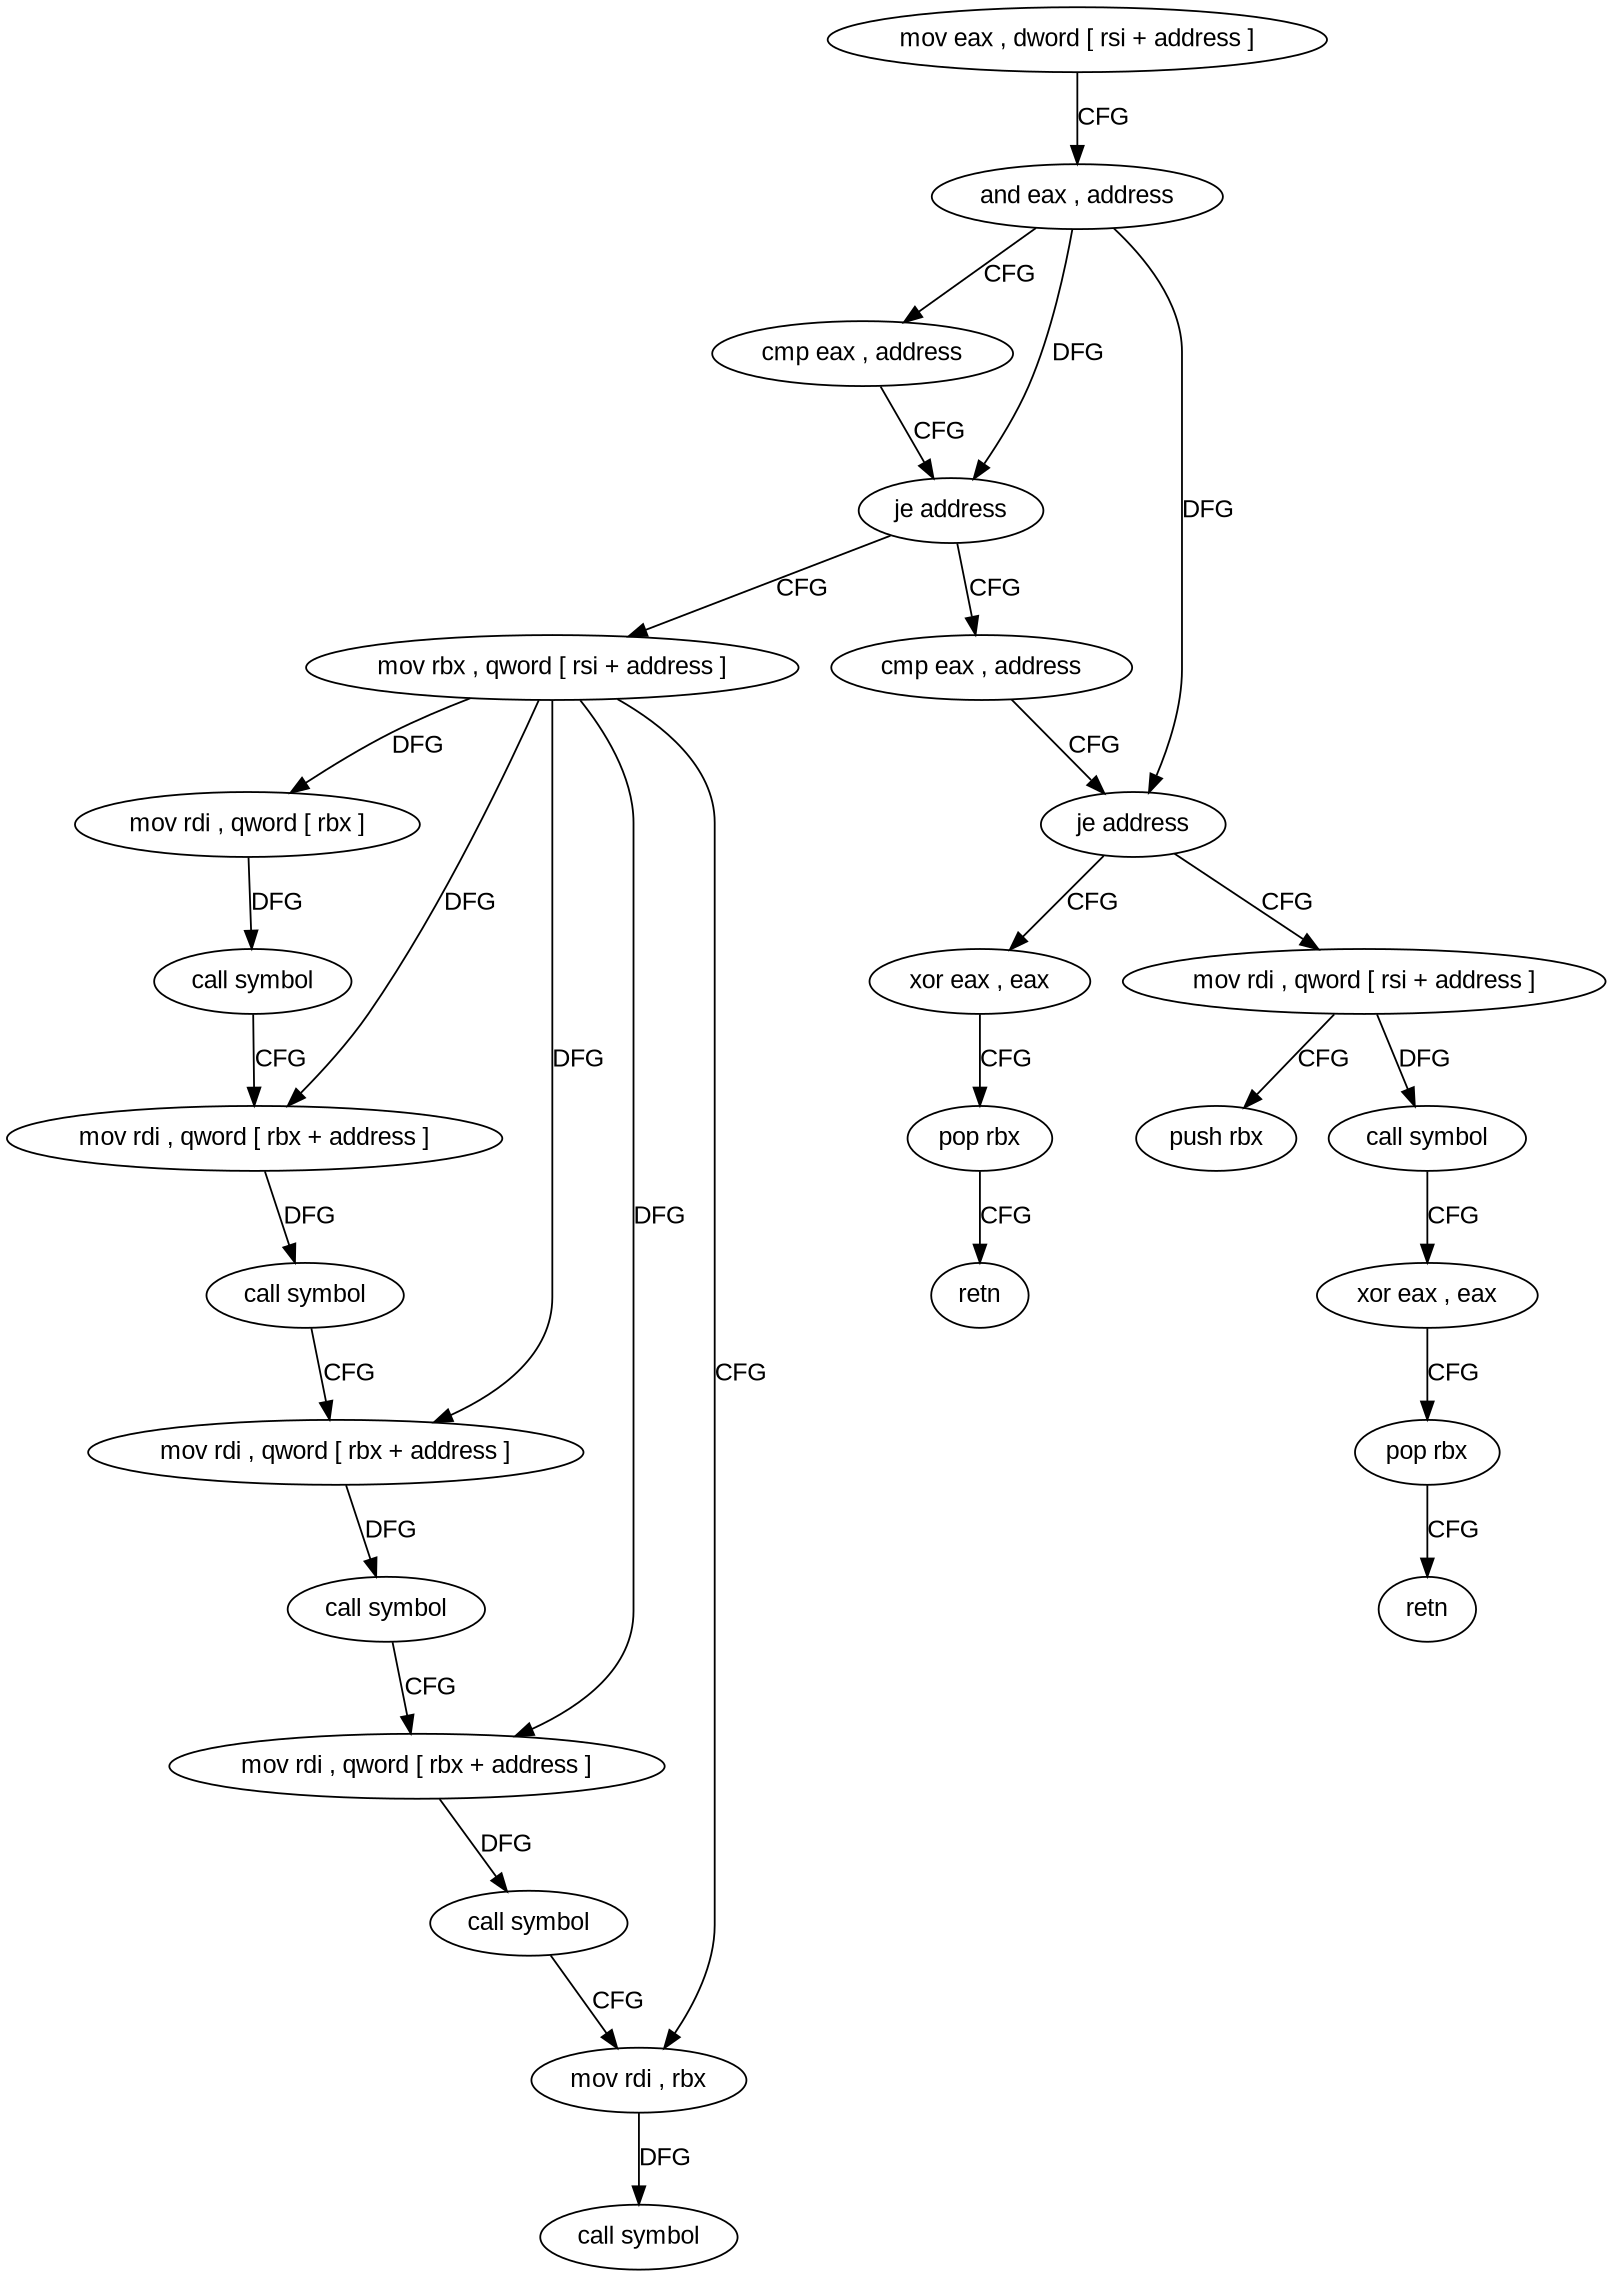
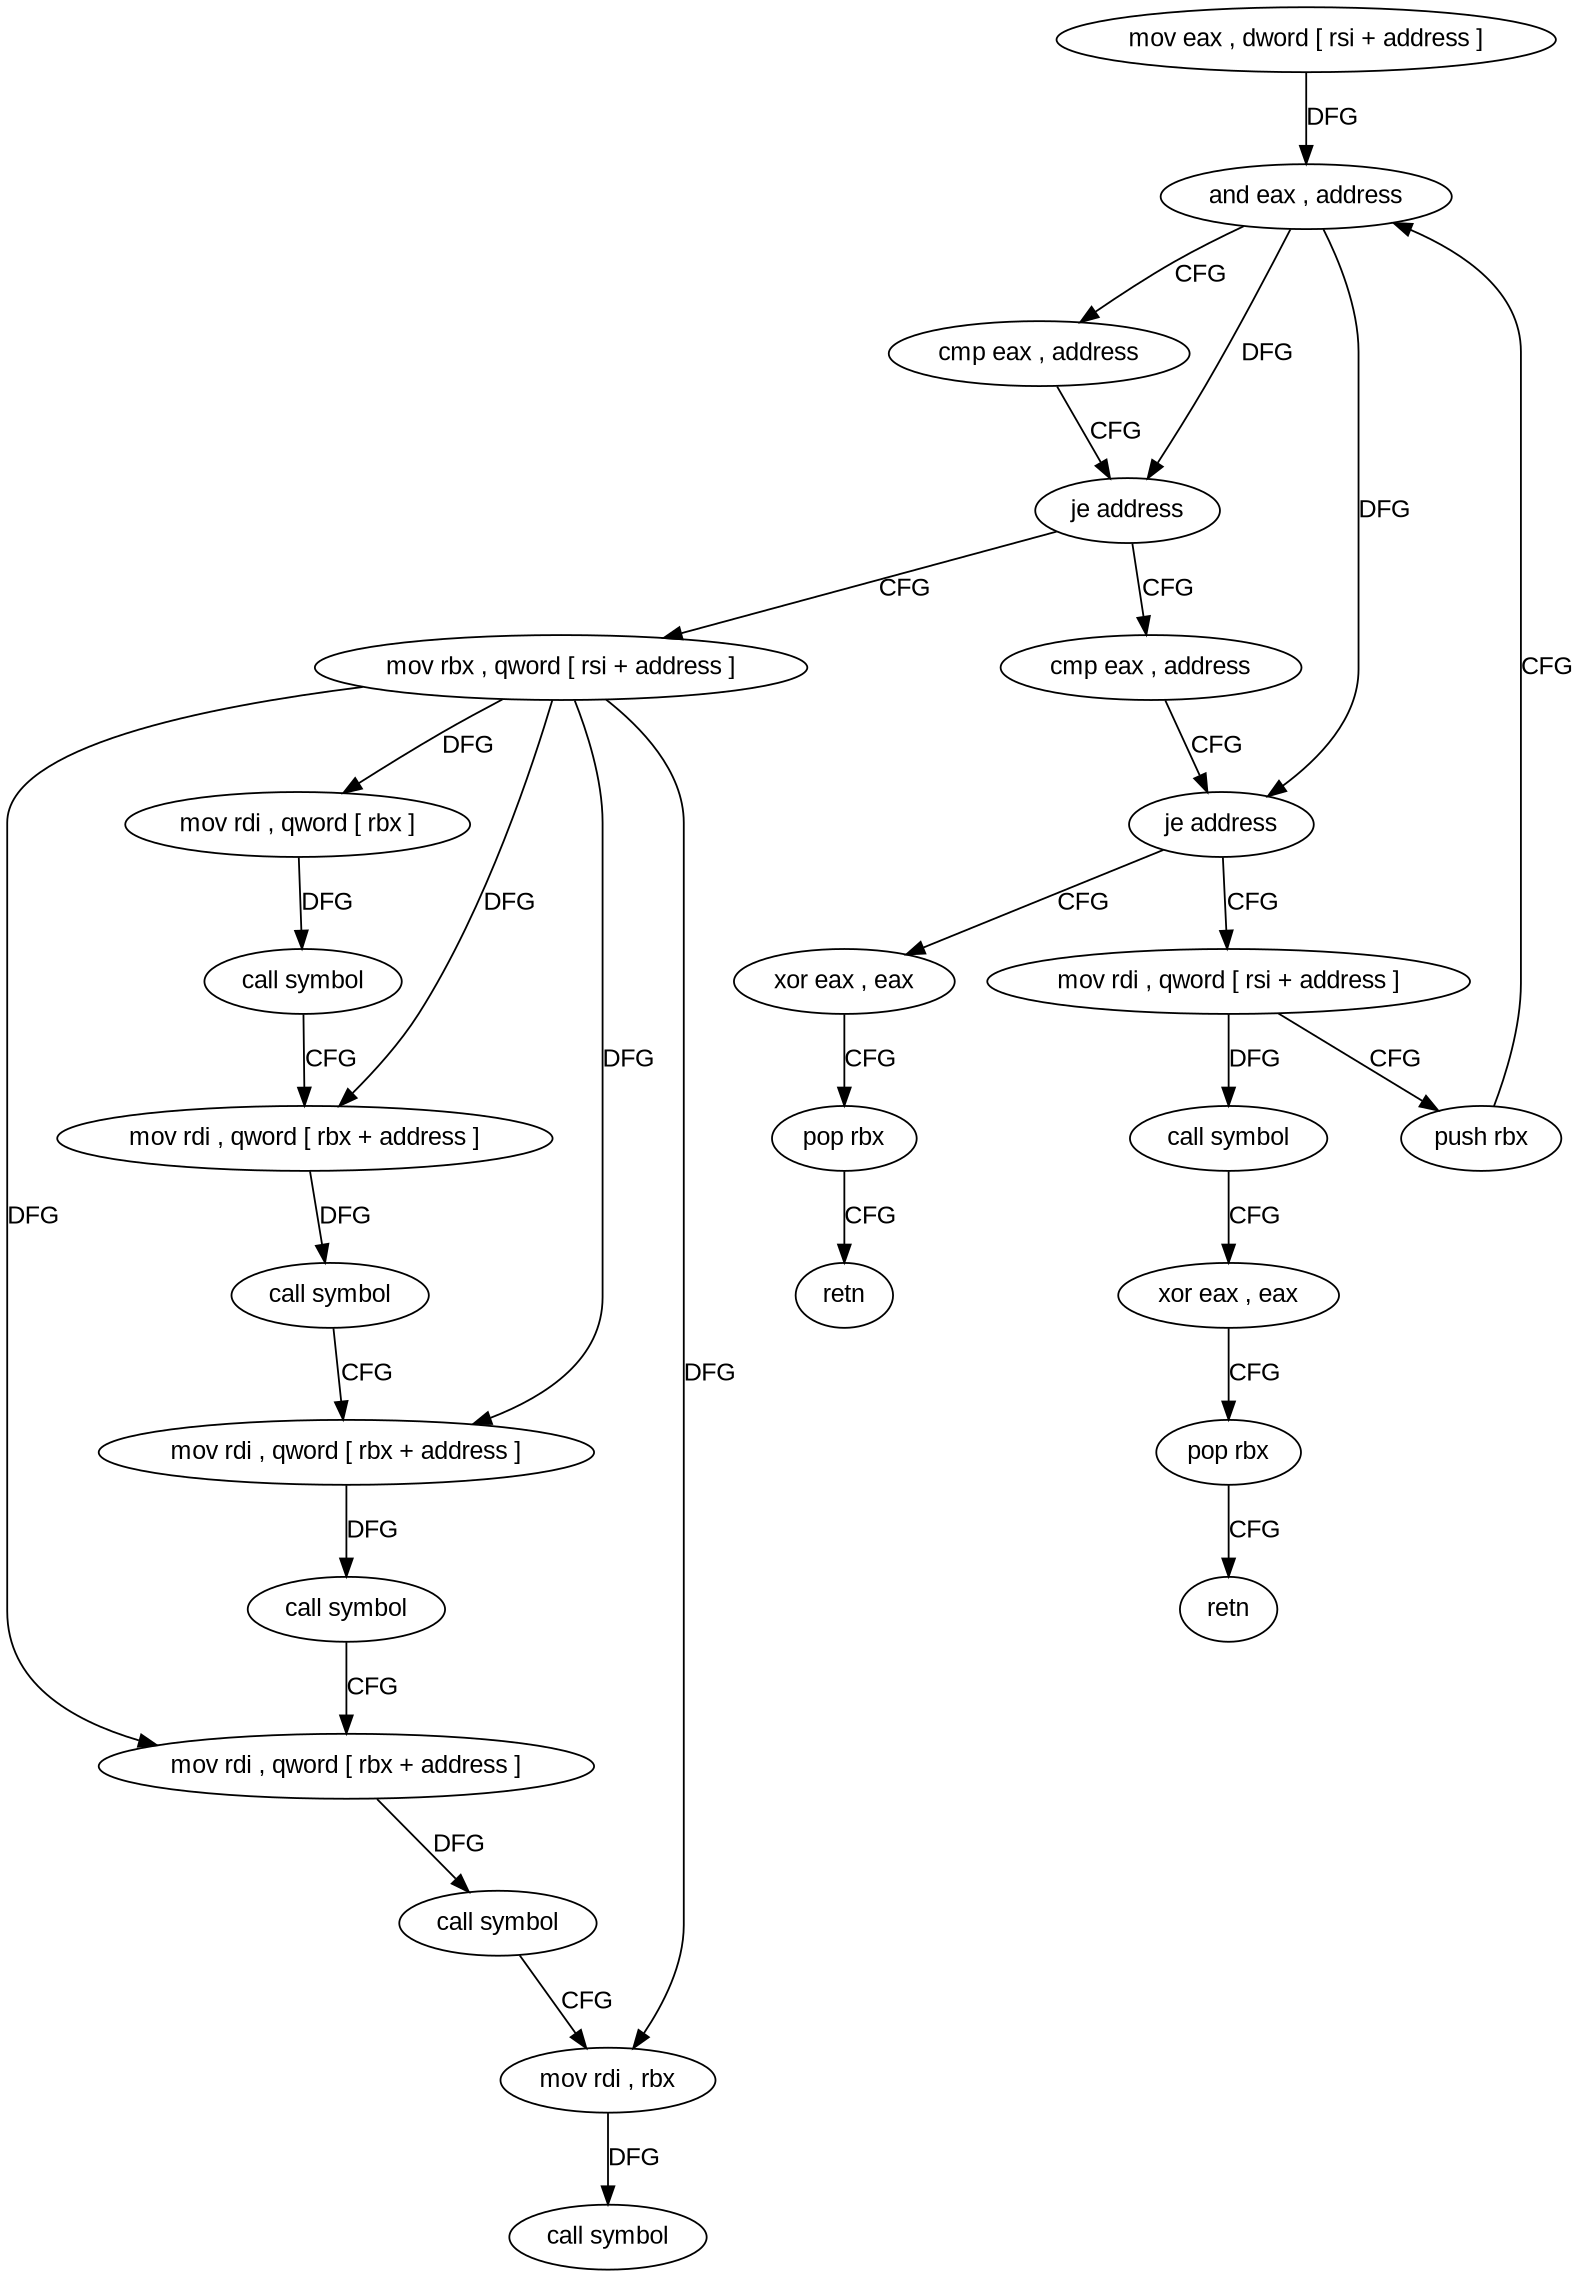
edge "mov eax , dword [ rsi + address ]" -> "and eax , address": label "CFG" -> "DFG"
edge "push rbx" -> "and eax , address": added, label "CFG"
edge "mov rbx , qword [ rsi + address ]" -> "mov rdi , rbx": label "CFG" -> "DFG"
